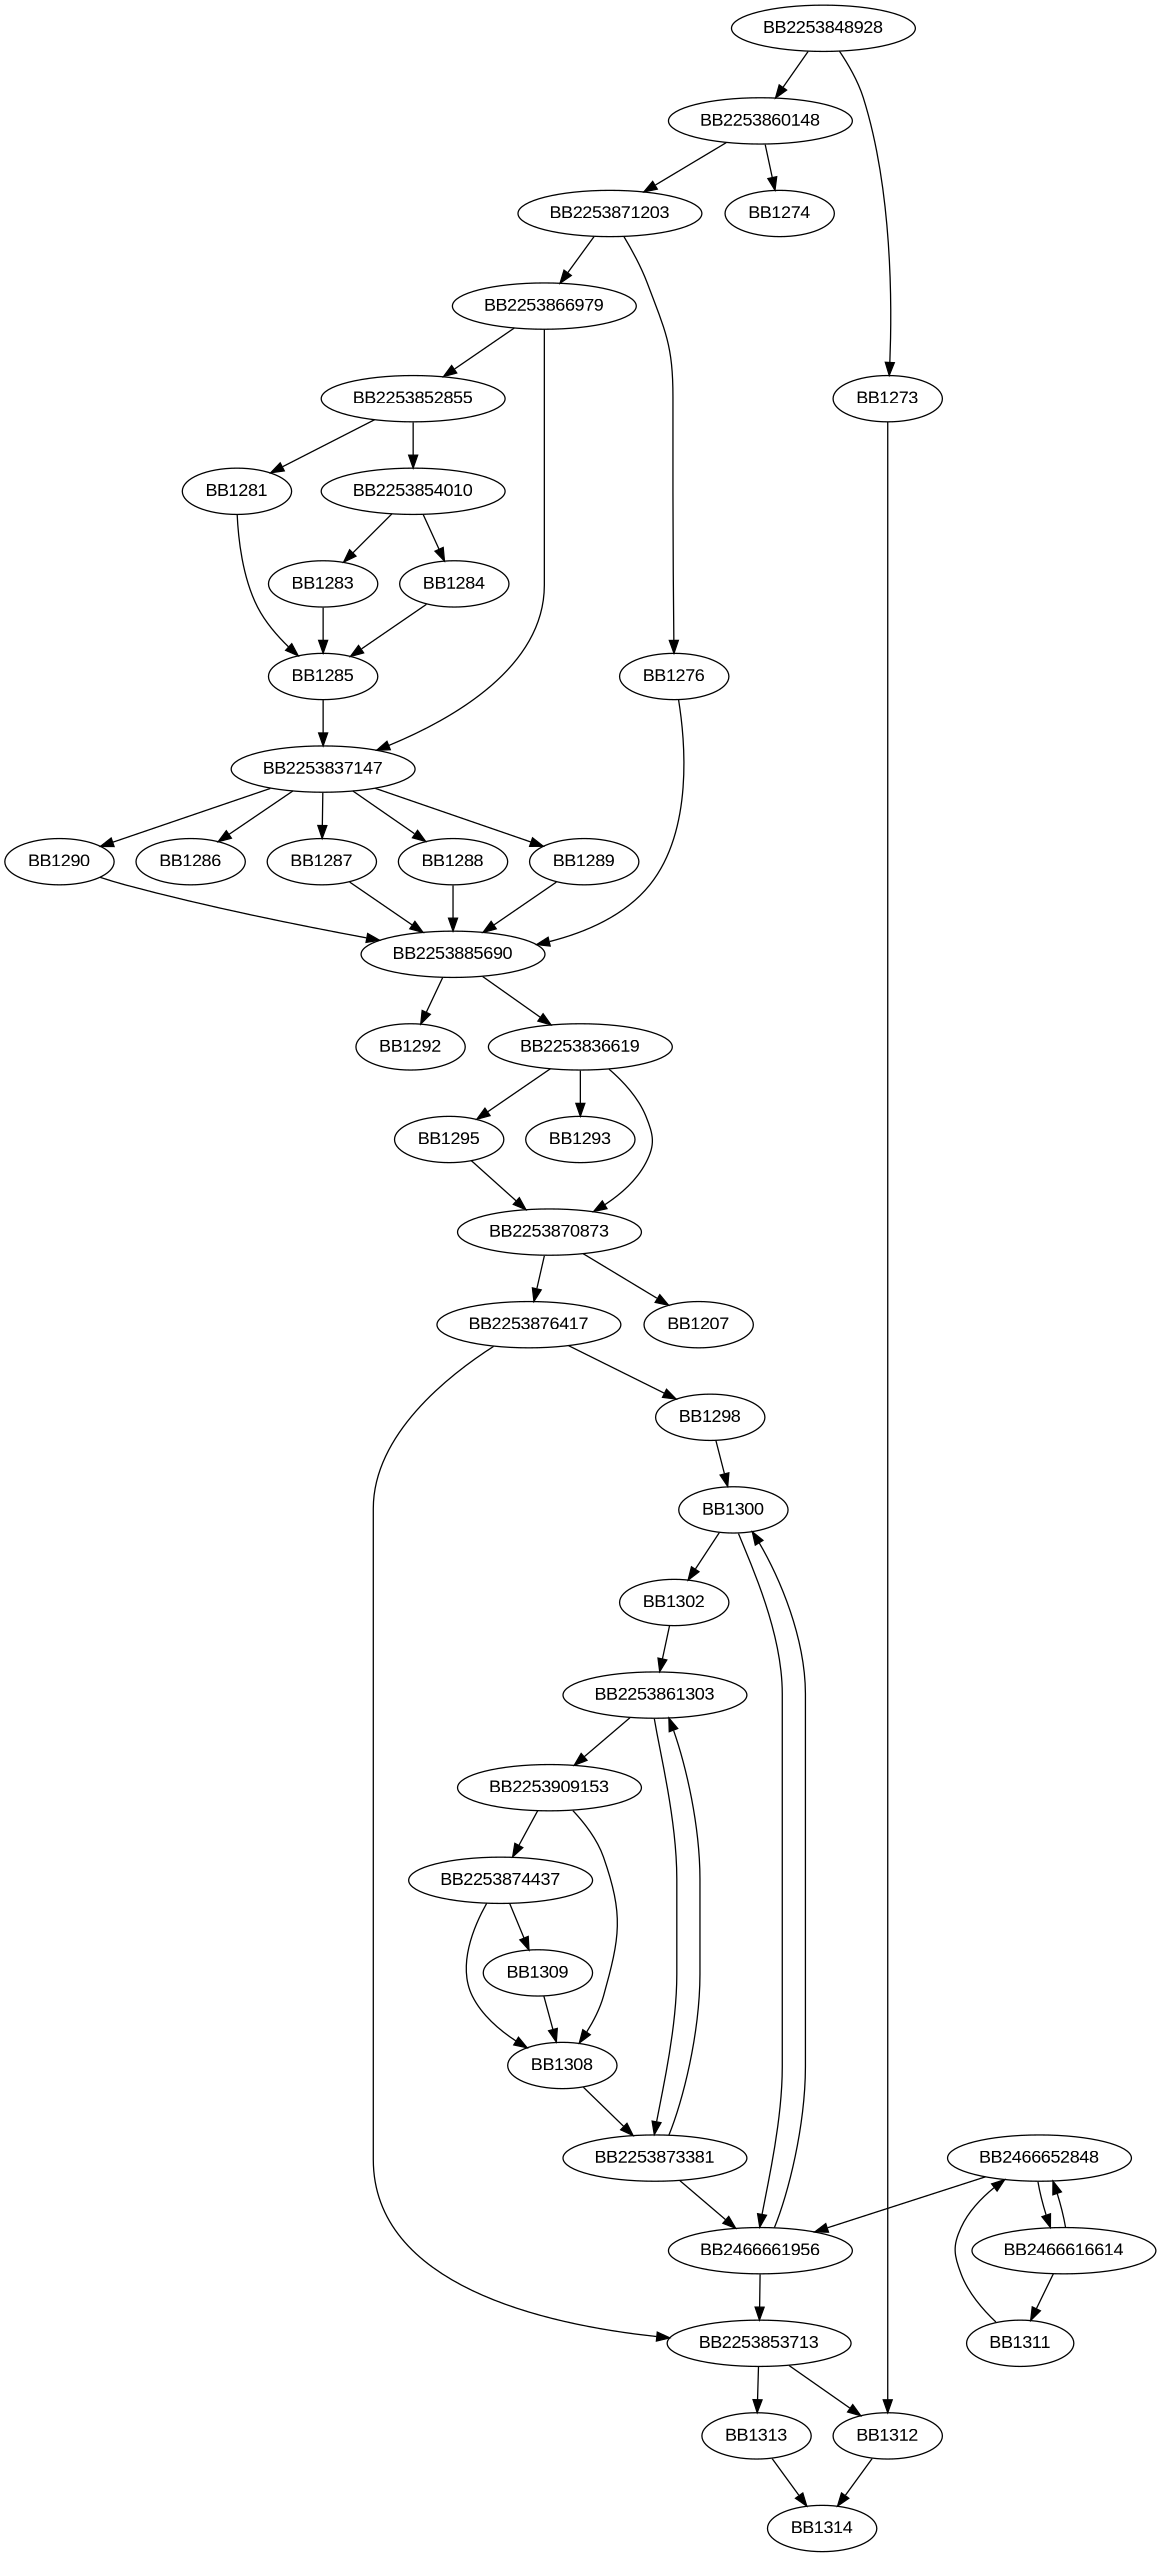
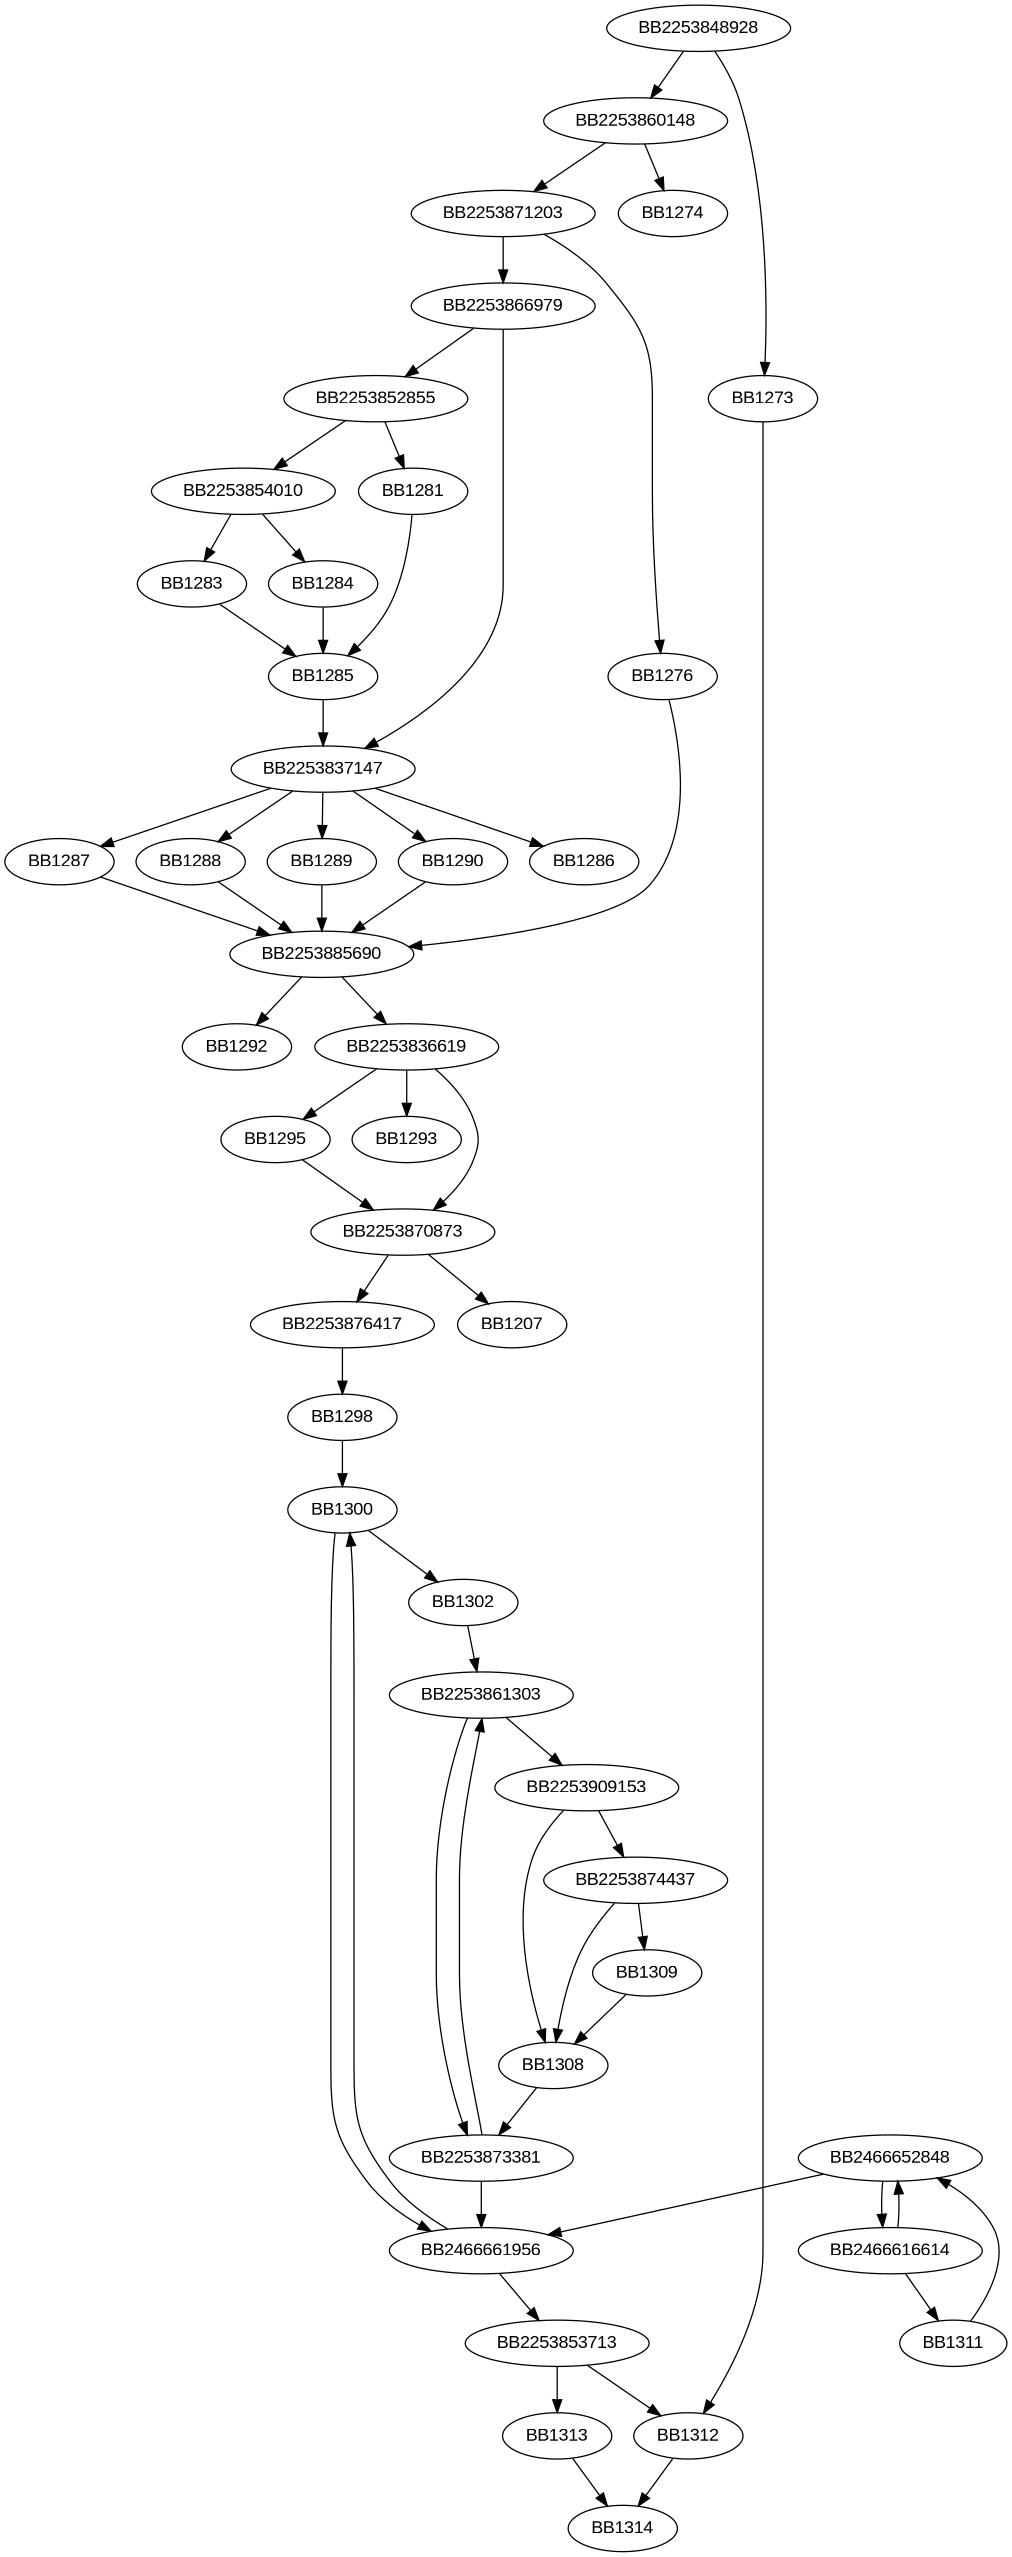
edge "BB2253876417" -> "BB2253853713": removed
